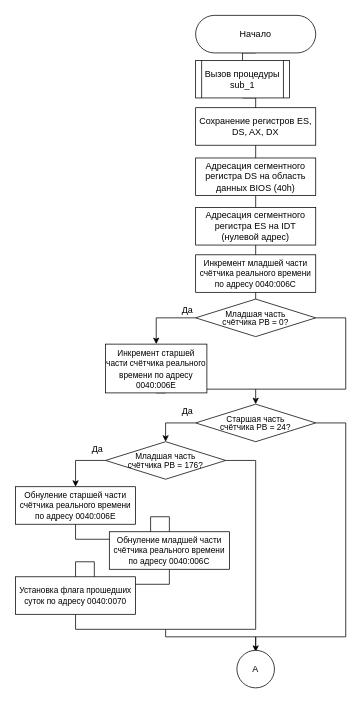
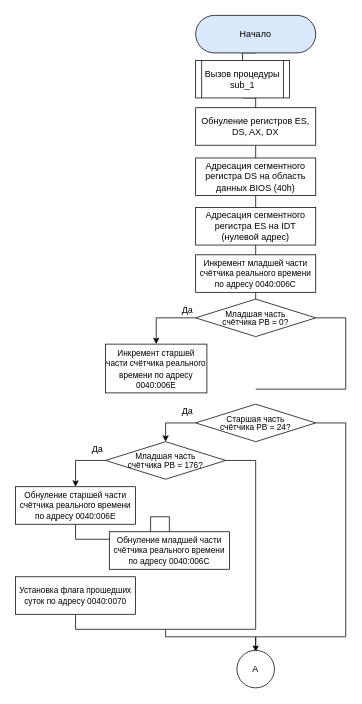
node "Начало": fillcolor #ffffff -> #dae8fc
node "Сохранение регистров ES, DS, AX, DX": label "Сохранение регистров ES, DS, AX, DX" -> "Обнуление регистров ES, DS, AX, DX"
edge "Инкремент старшей части счётчика реального времени по адресу 0040:006E" -> "Старшая часть счётчика РВ = 24?": removed
edge "Обнуление младшей части счётчика реального времени по адресу 0040:006C" -- "Установка флага прошедших суток по адресу 0040:0070": removed
